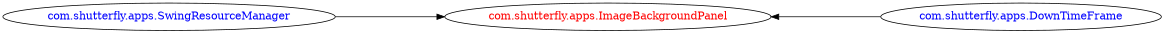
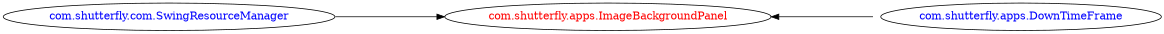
node "com.shutterfly.apps.SwingResourceManager": label "com.shutterfly.apps.SwingResourceManager" -> "com.shutterfly.com.SwingResourceManager"
edge "com.shutterfly.apps.DownTimeFrame" -> "com.shutterfly.apps.ImageBackgroundPanel": reversed
